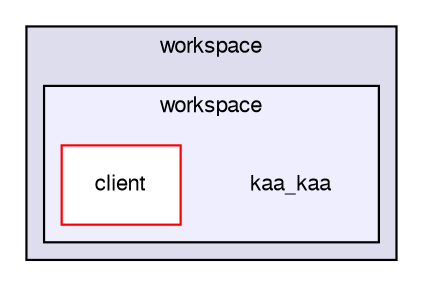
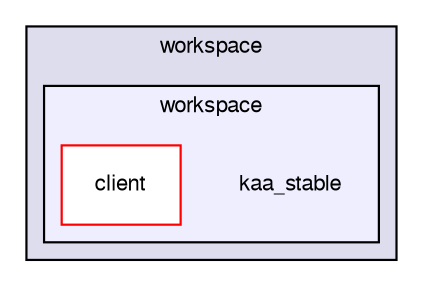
node "kaa_kaa": label "kaa_kaa" -> "kaa_stable"
